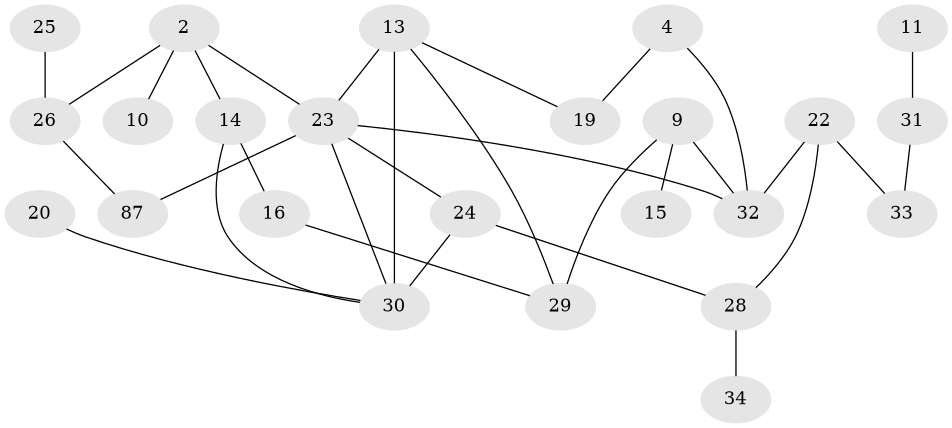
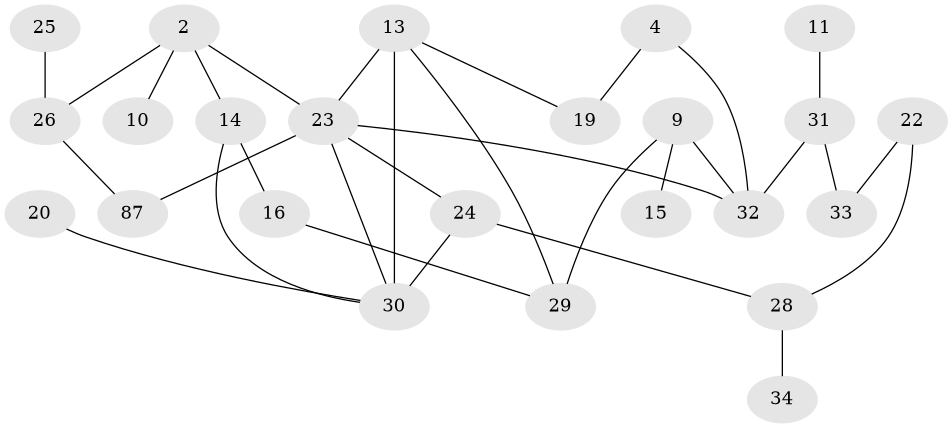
edge "22" -- "32": now "31" -- "32"
